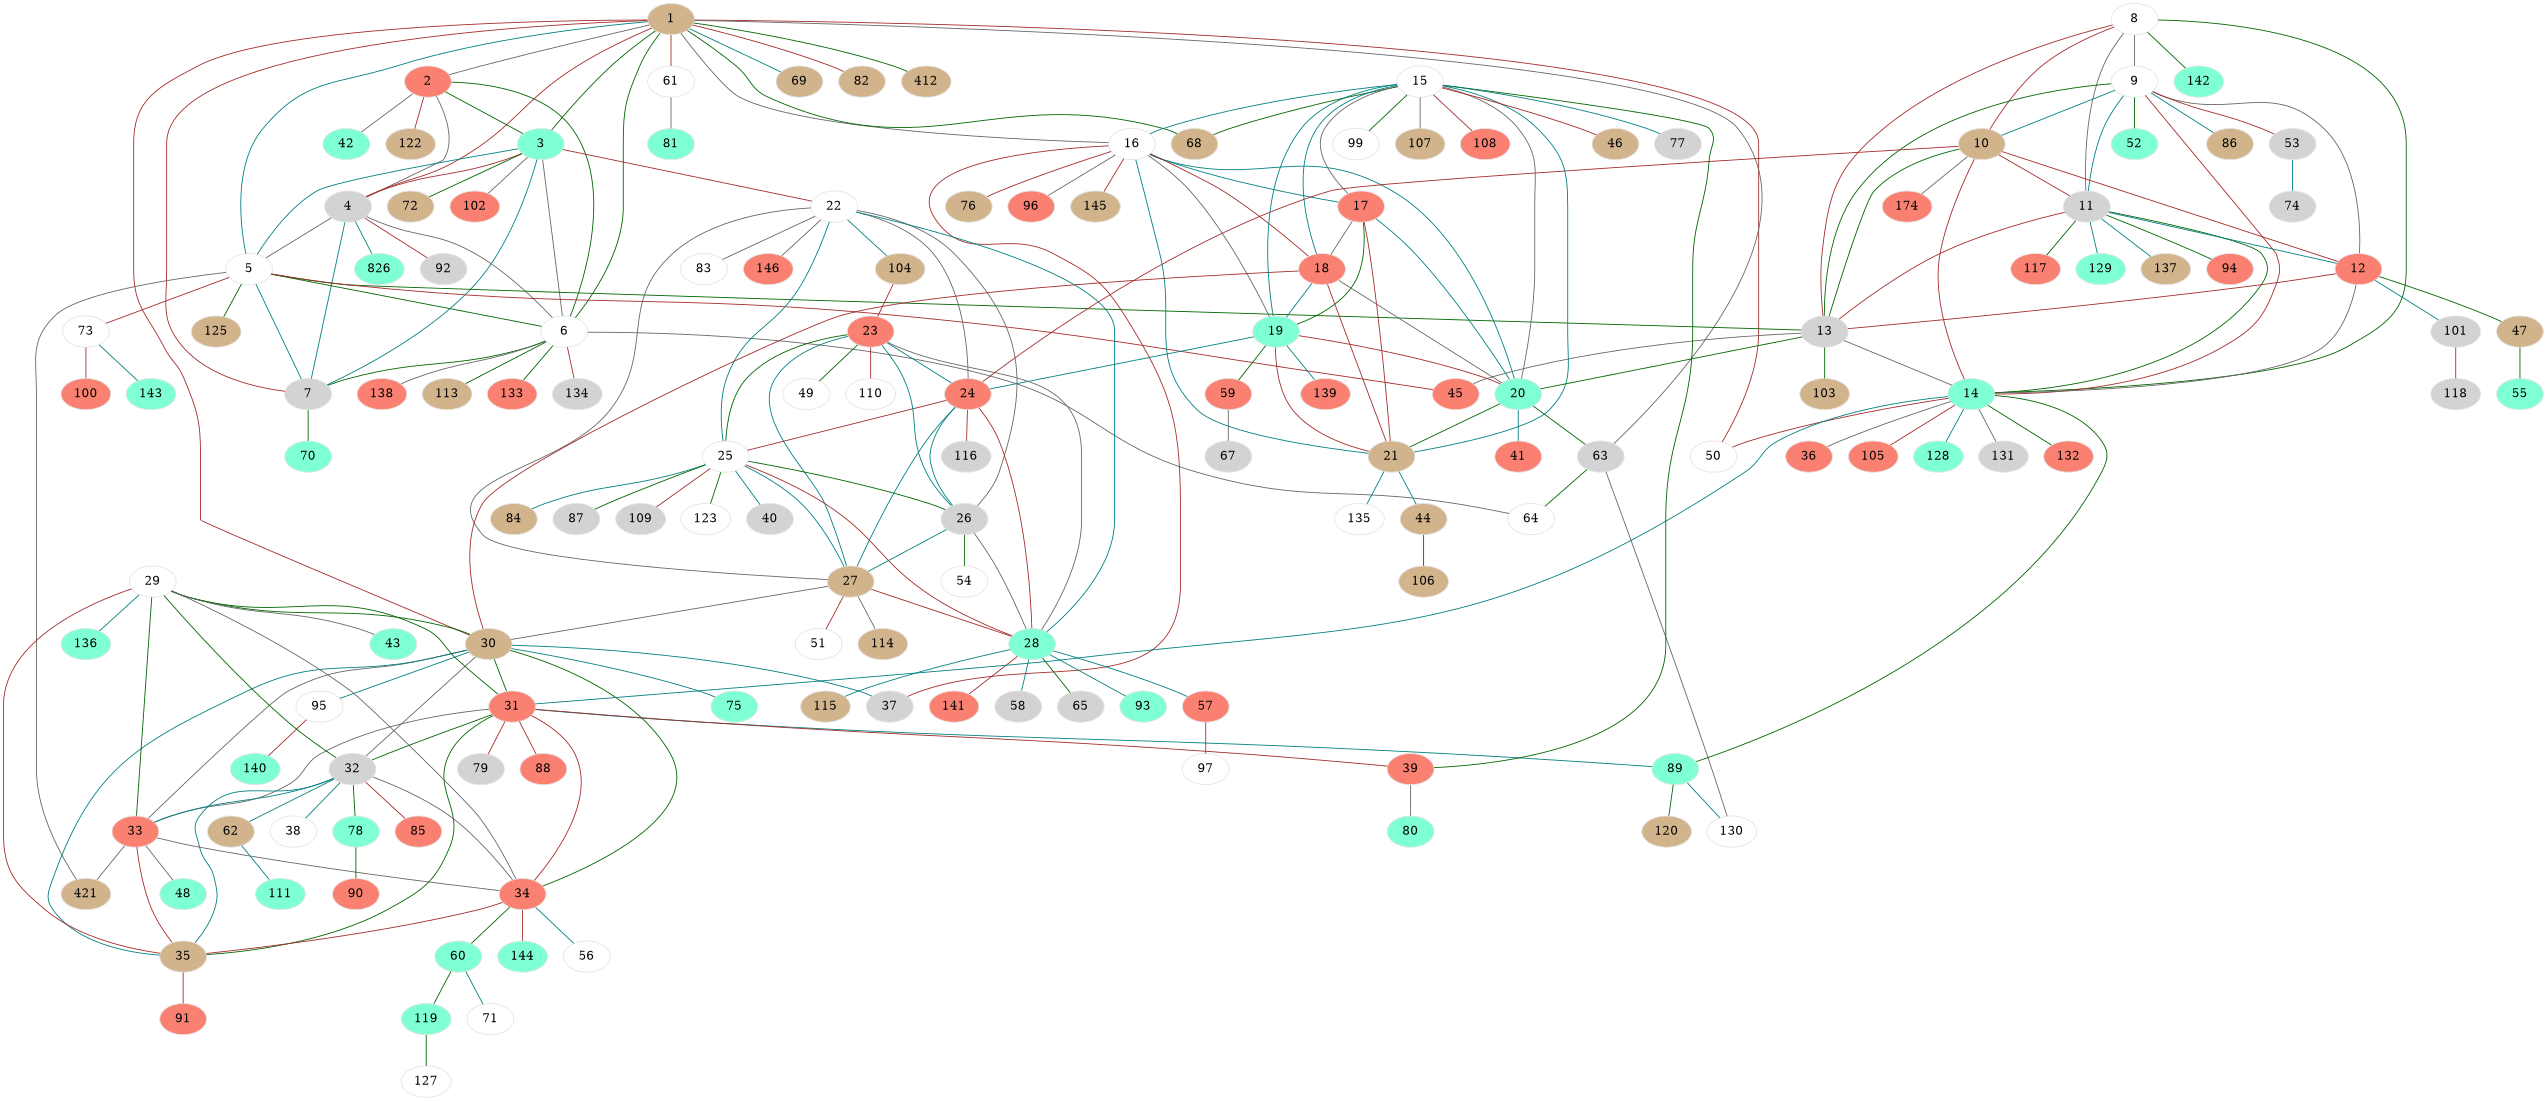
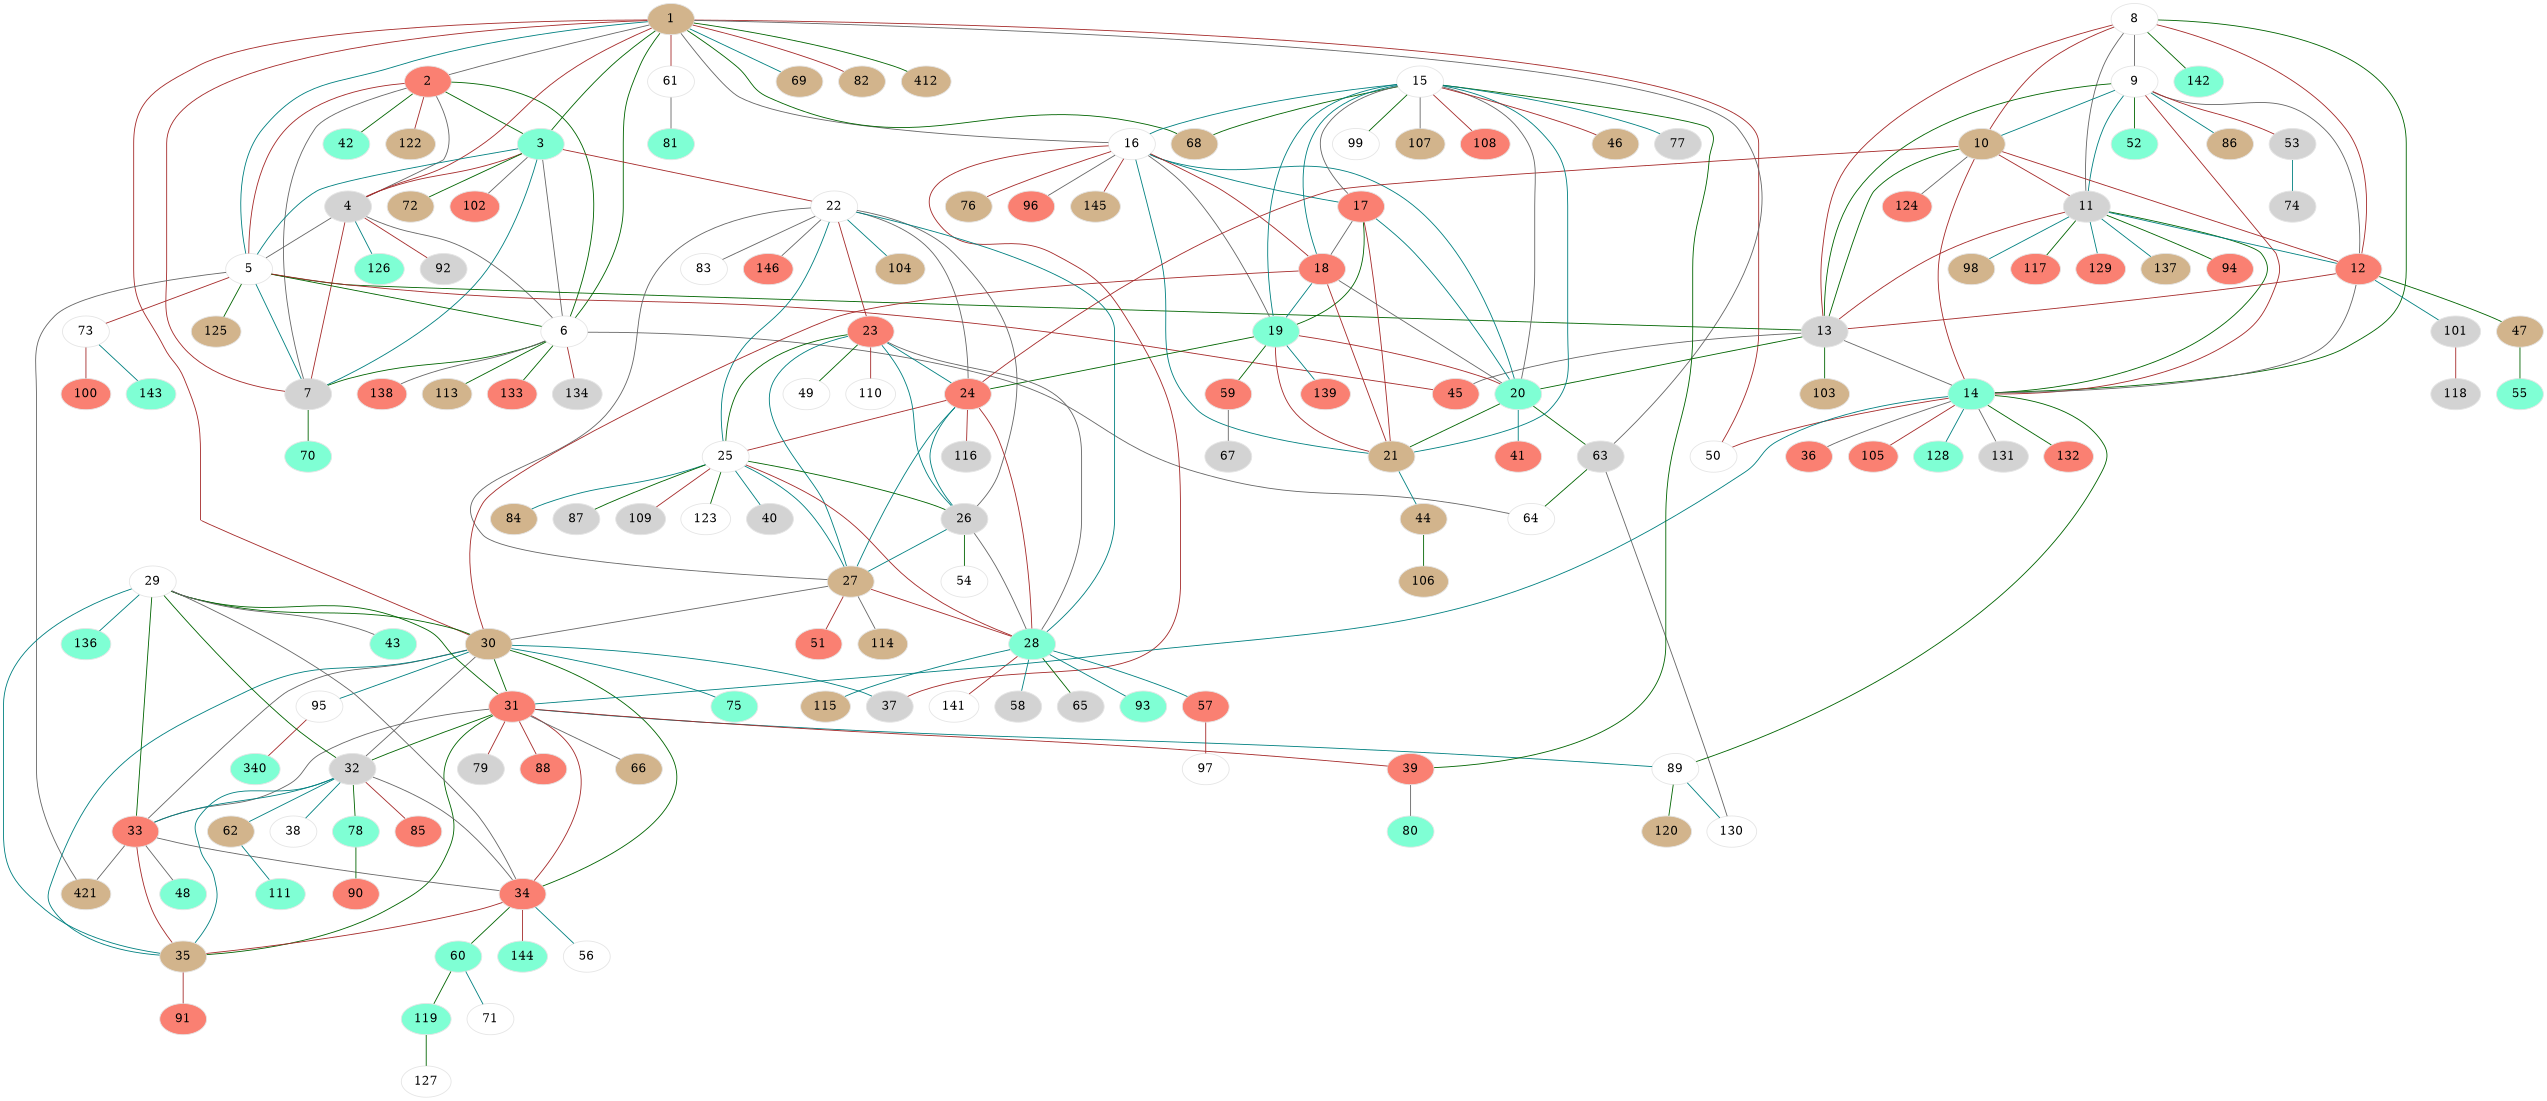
edge "8" -- "12": added
edge "2" -- "42": color gray40 -> darkgreen
edge "2" -- "5": added
edge "2" -- "7": added
node "174": label "174" -> "124"
node "826": label "826" -> "126"
node "98": added
node "129": fillcolor aquamarine -> salmon
edge "104" -- "23": now "22" -- "23"
edge "4" -- "7": color teal -> brown
edge "19" -- "24": color teal -> darkgreen
node "135": removed
node "51": fillcolor white -> salmon
node "141": fillcolor salmon -> white
node "140": label "140" -> "340"
node "66": added
node "89": fillcolor aquamarine -> white
edge "29" -- "35": color brown -> teal
